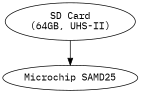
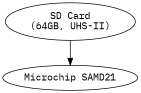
node "Microchip SAMD25": label "Microchip SAMD25" -> "Microchip SAMD21"
